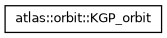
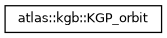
node "atlas::orbit::KGP_orbit": label "atlas::orbit::KGP_orbit" -> "atlas::kgb::KGP_orbit"
